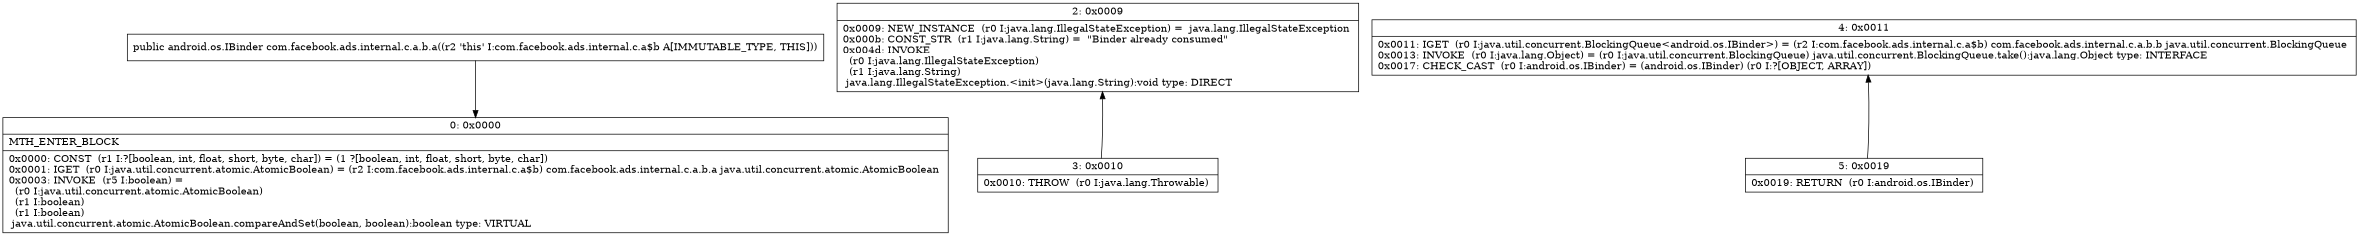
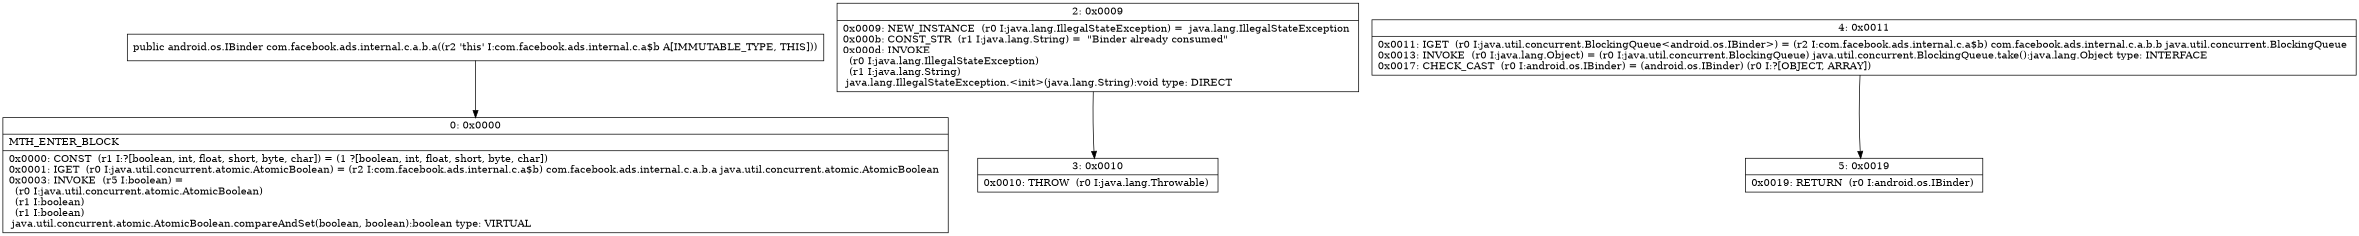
node "2: 0x0009": text "0x004d: INVOKE" -> "0x000d: INVOKE"
edge "5: 0x0019" -> "4: 0x0011": reversed
edge "3: 0x0010" -> "2: 0x0009": reversed
